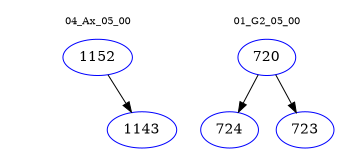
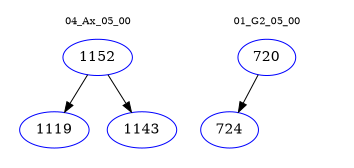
node "1119": added
node "723": removed
